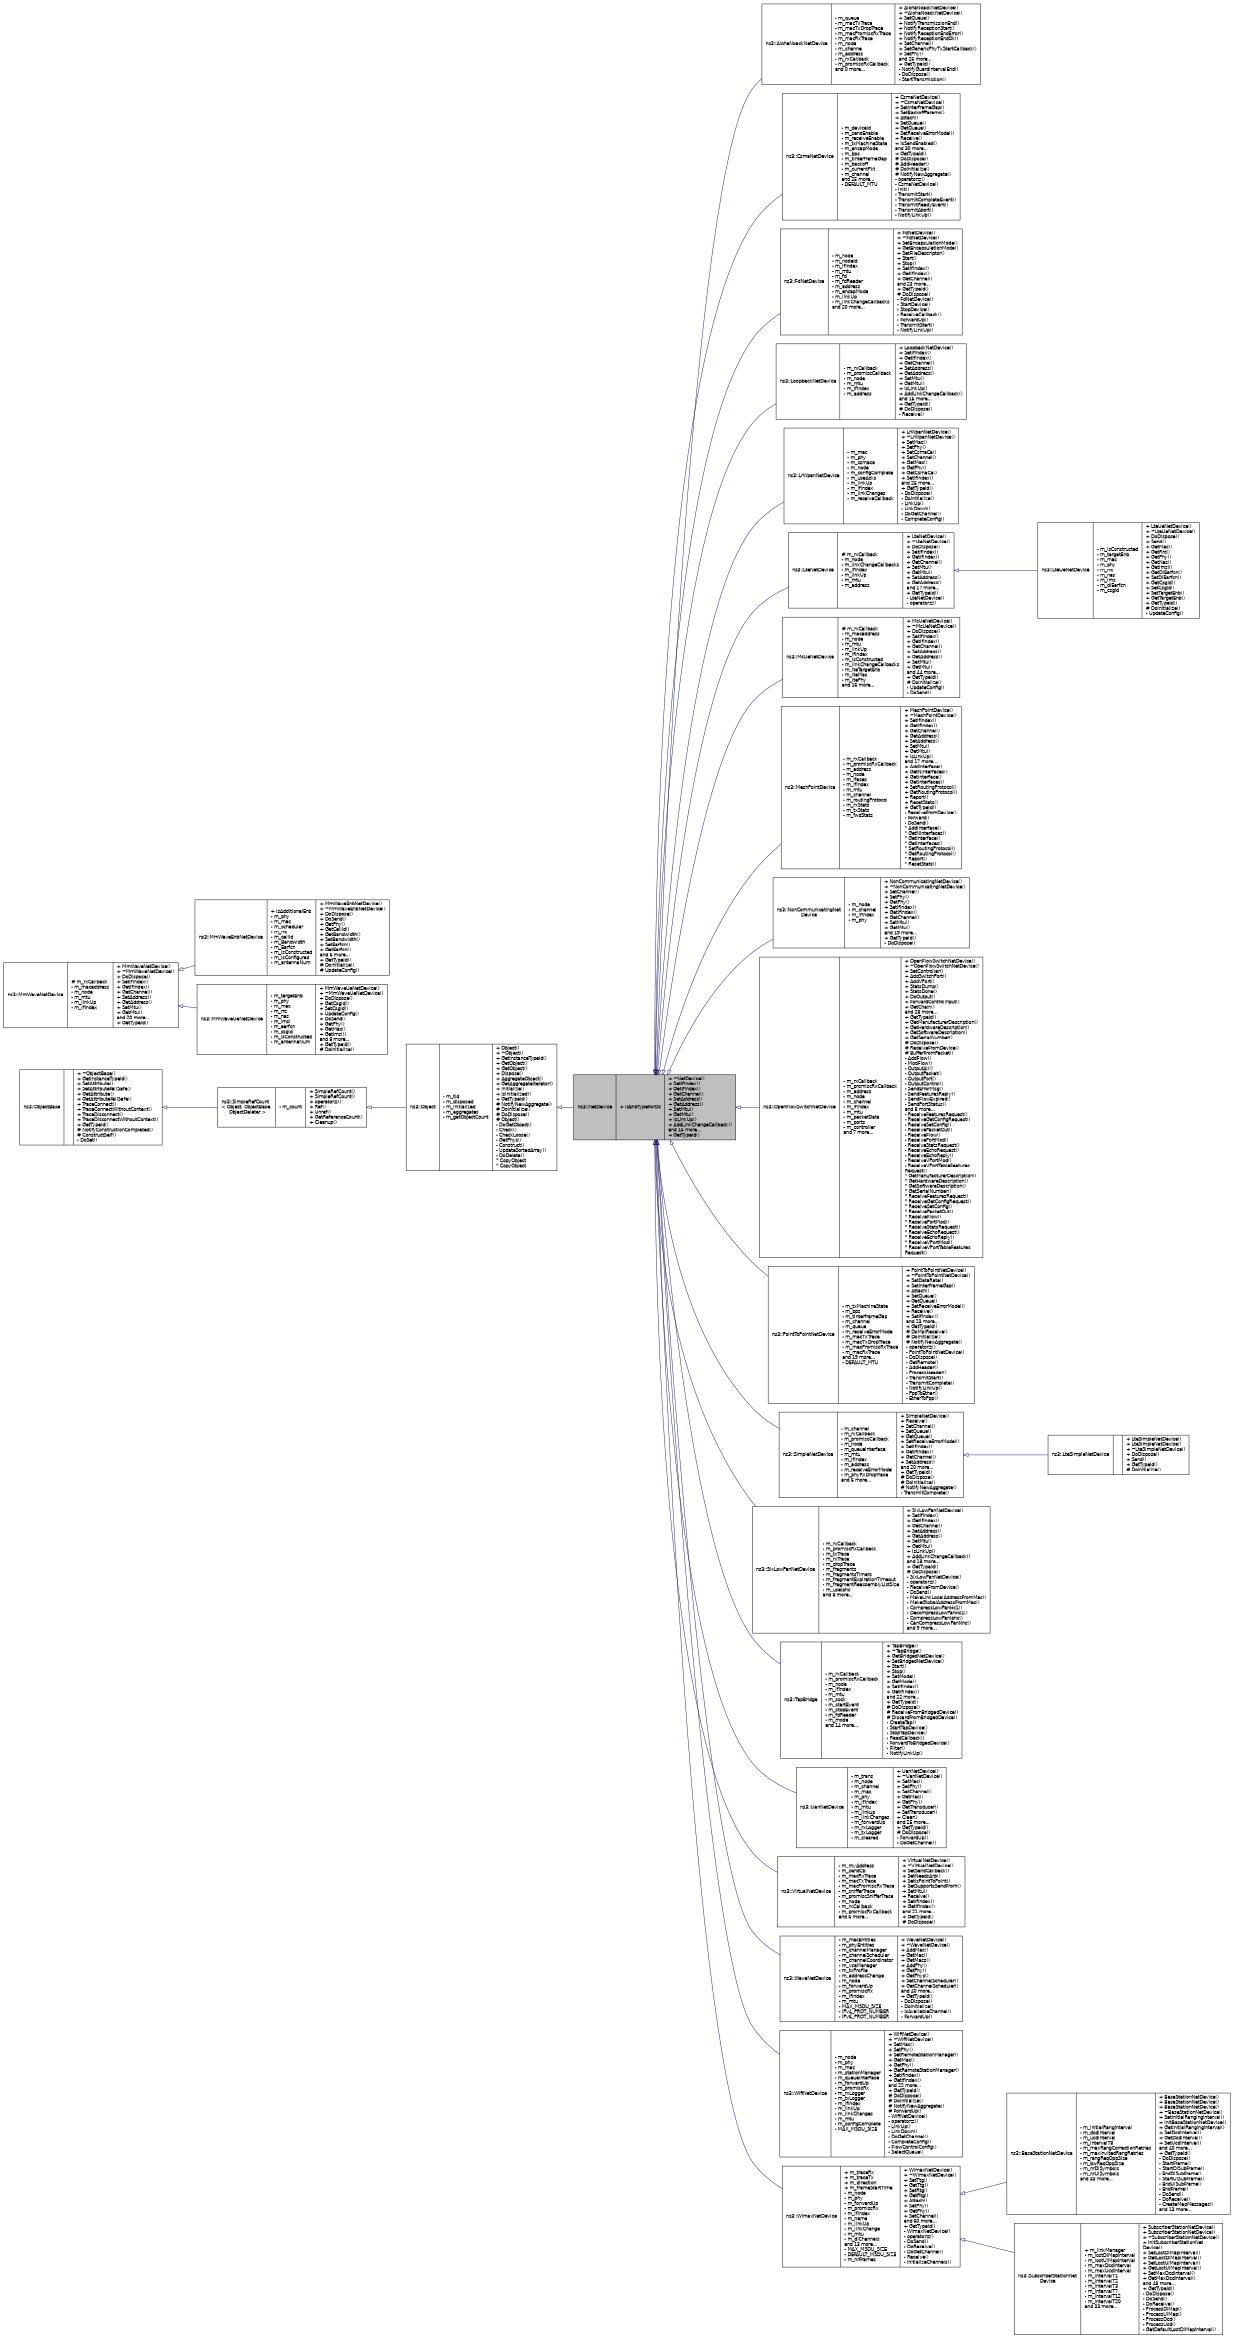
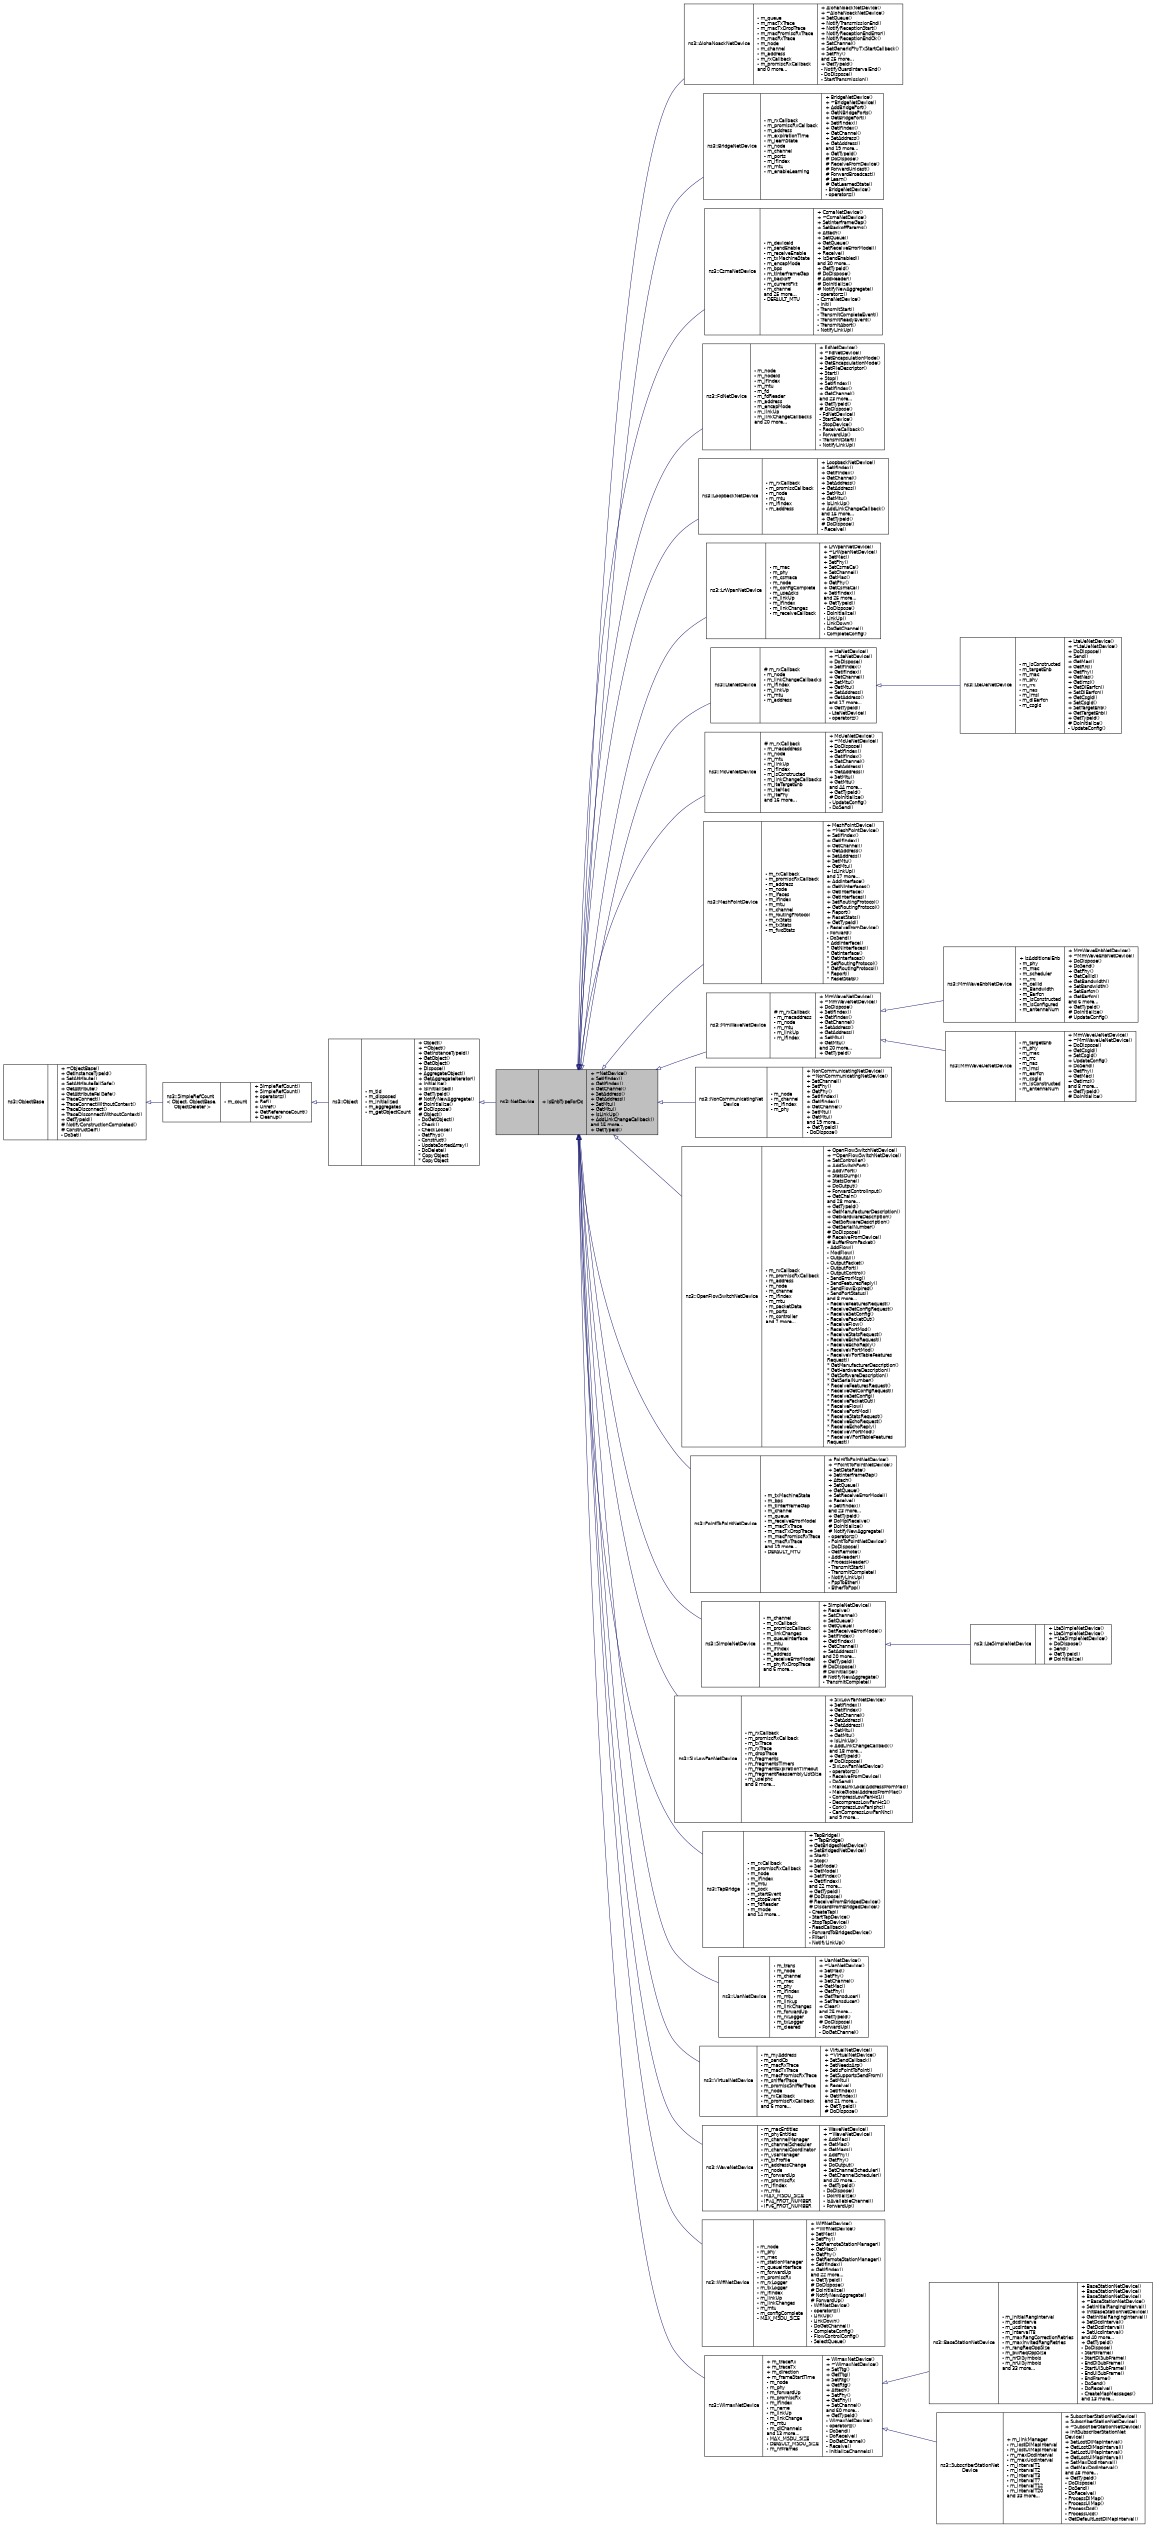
node "ns3::BridgeNetDevice": added
edge "ns3::MmWaveNetDevice" -> "ns3::NetDevice": added
node "ns3::SimpleNetDevice": text "- m_node" -> "- m_linkChanges"
node "ns3::WaveNetDevice": text "+ GetPhys()" -> "+ DoOutput()"
